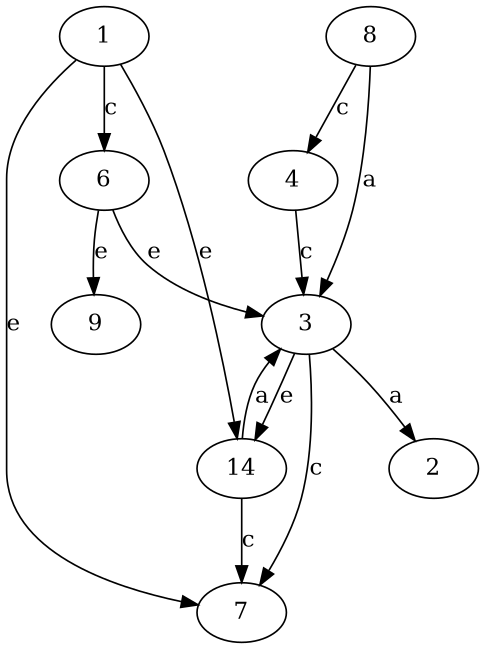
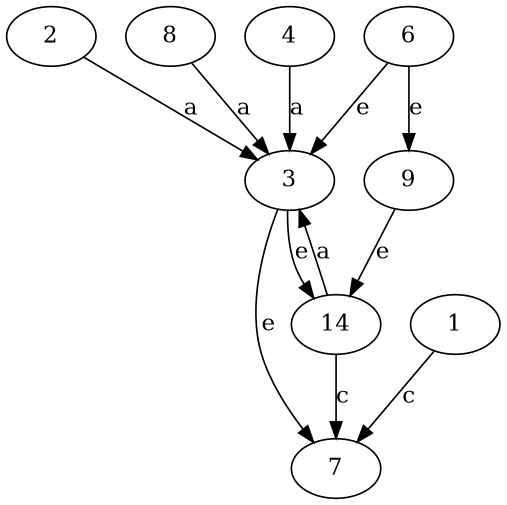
edge "1" -> "6": removed, label "c"
edge "8" -> "4": removed, label "c"
edge "1" -> "14": now "9" -> "14"
edge "4" -> "3": label "c" -> "a"
edge "1" -> "7": label "e" -> "c"
edge "3" -> "2": reversed
edge "3" -> "7": label "c" -> "e"
